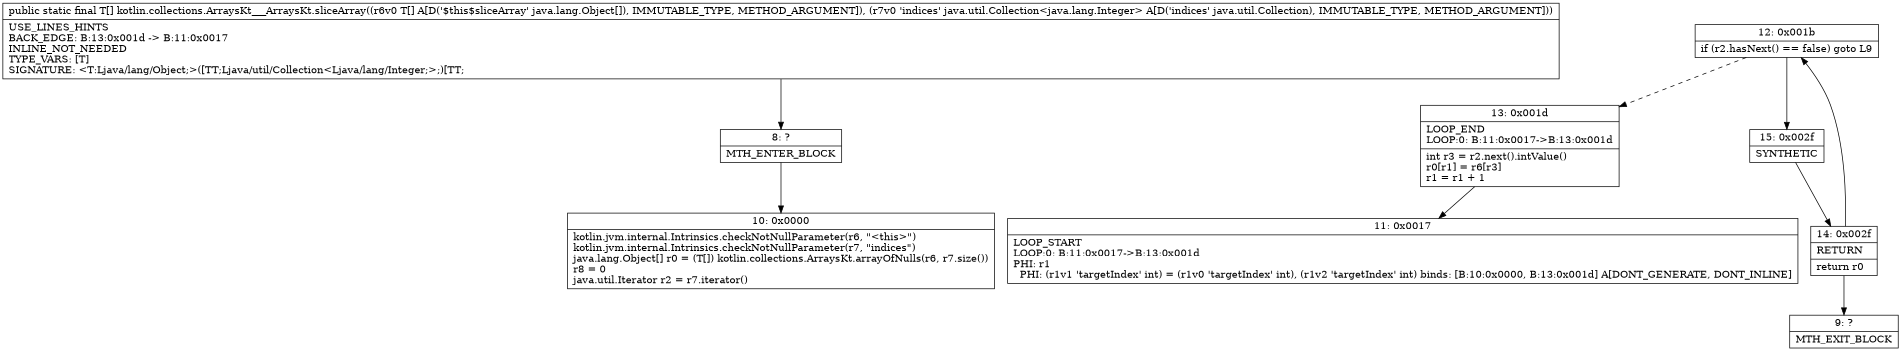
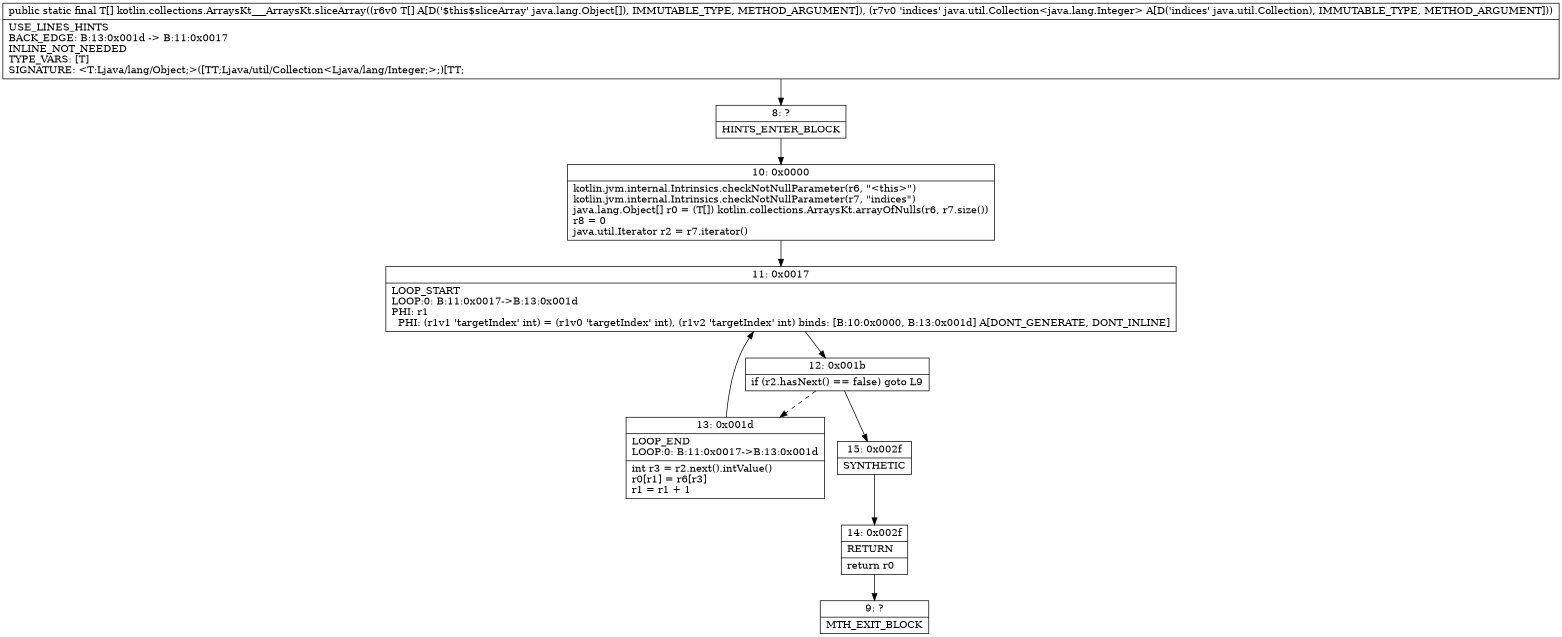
edge "14: 0x002f" -> "12: 0x001b": now "11: 0x0017" -> "12: 0x001b"
node "8: ?": text "MTH_ENTER_BLOCK" -> "HINTS_ENTER_BLOCK"
edge "10: 0x0000" -> "11: 0x0017": added
